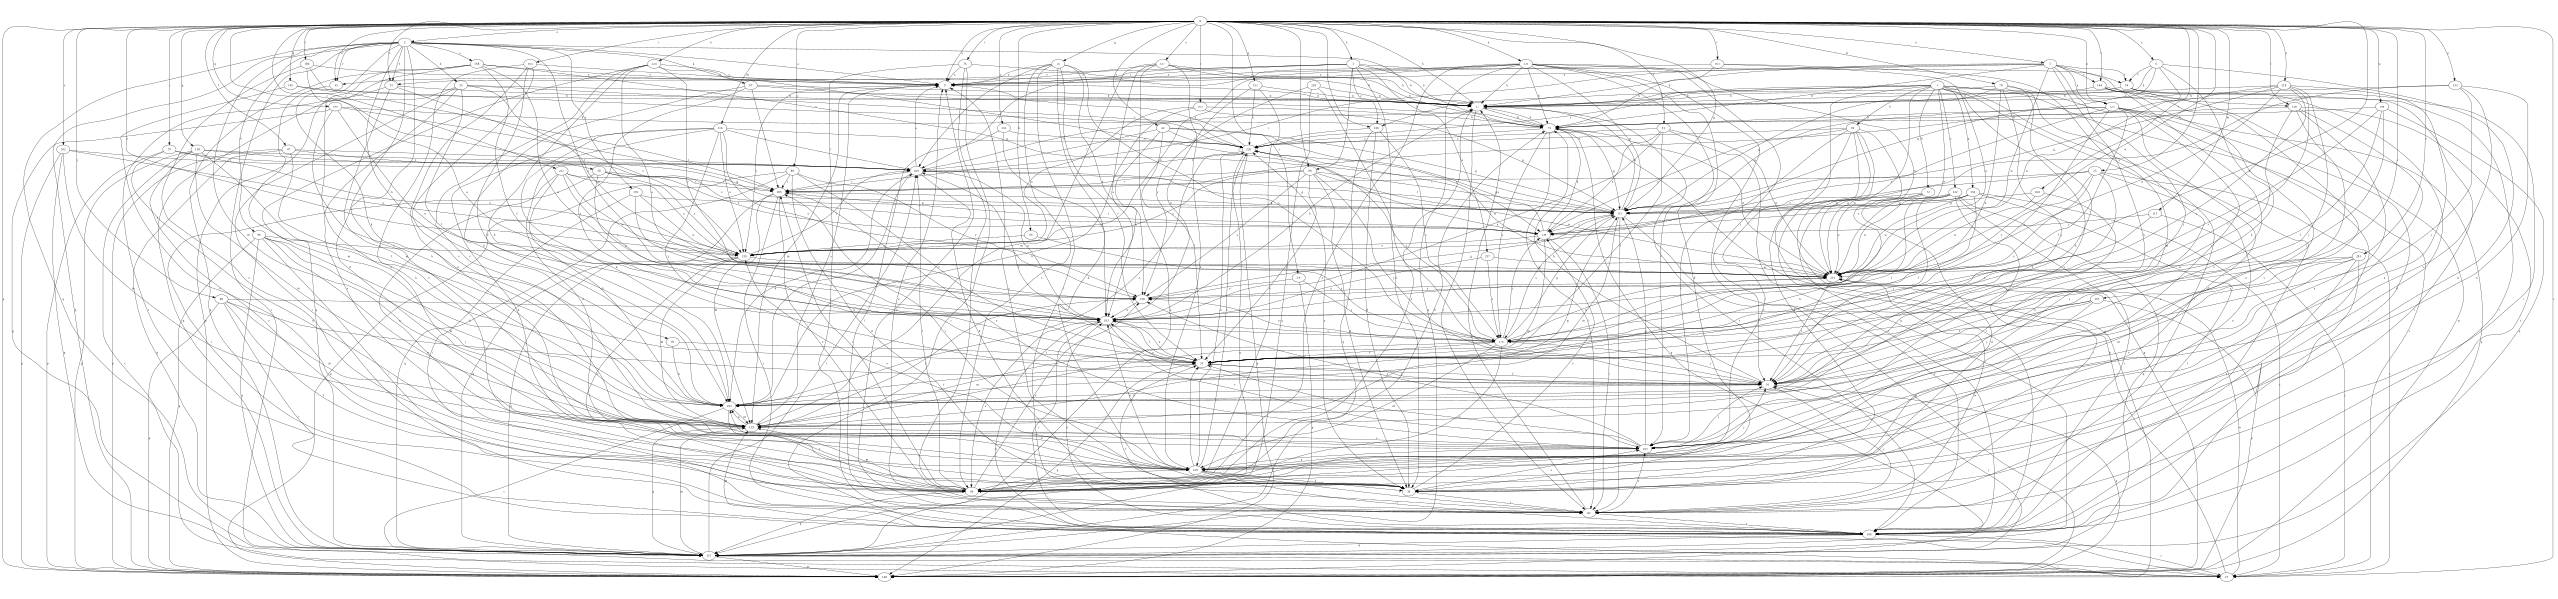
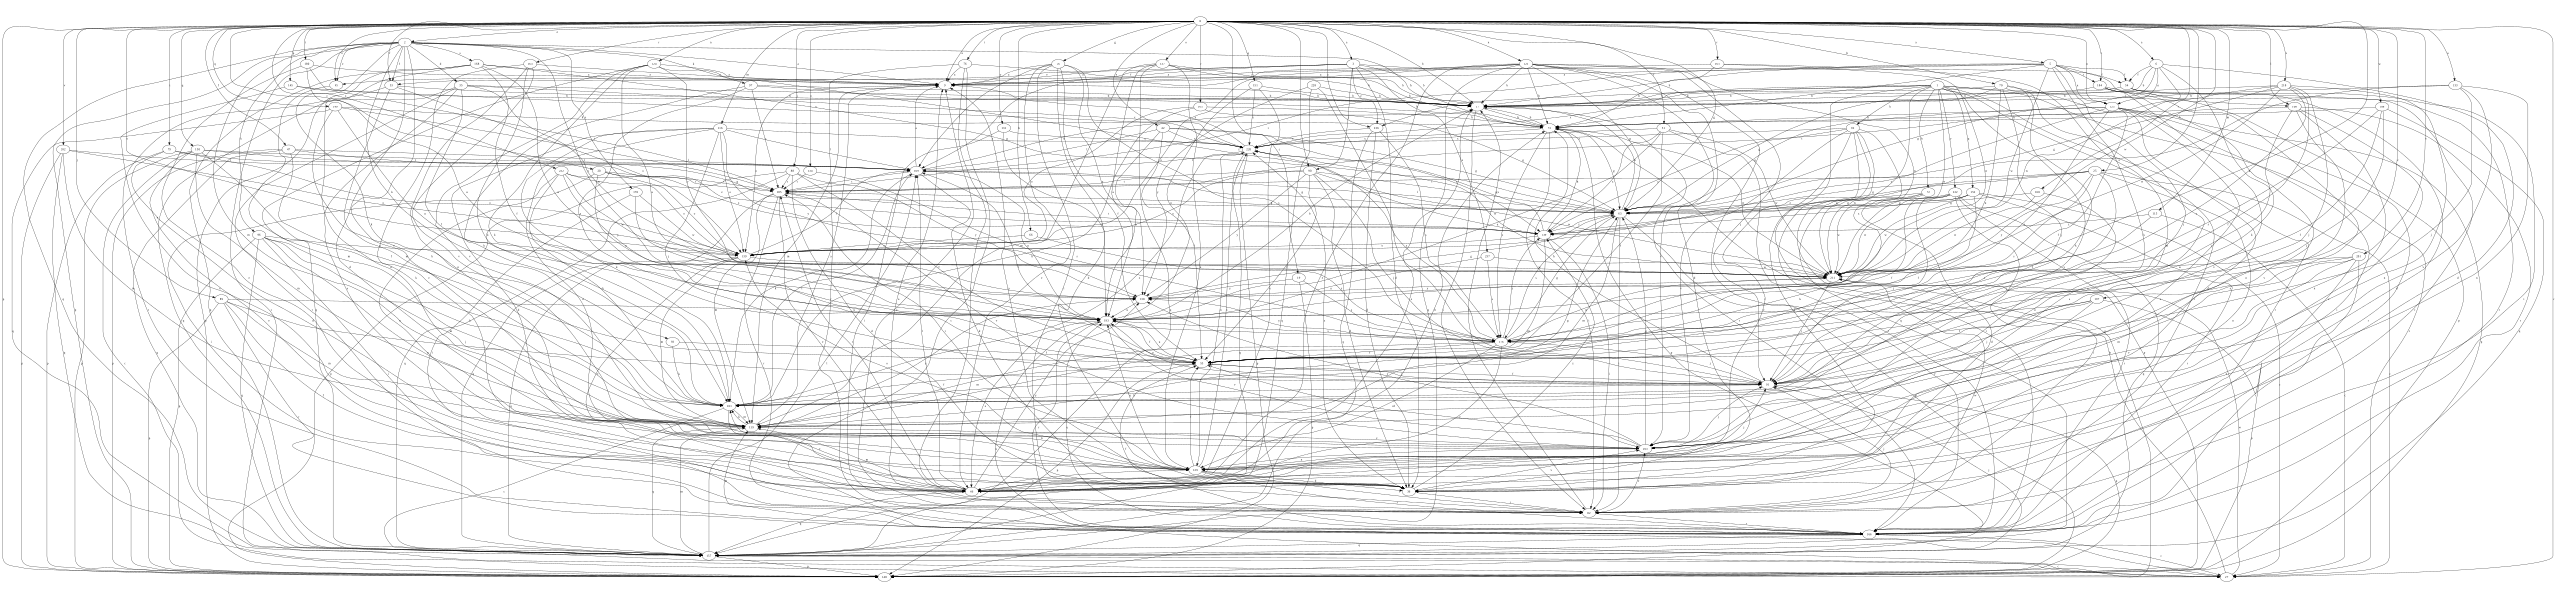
edge "6" -> "125": added, label "n"
node "134": added
edge "170" -> "63": now "25" -> "63"
